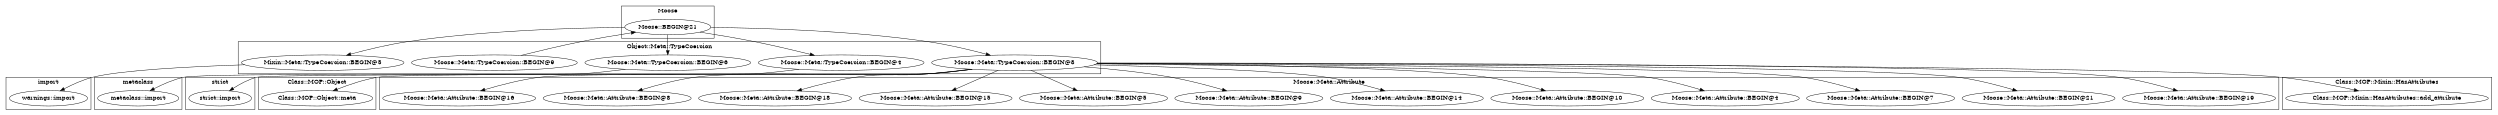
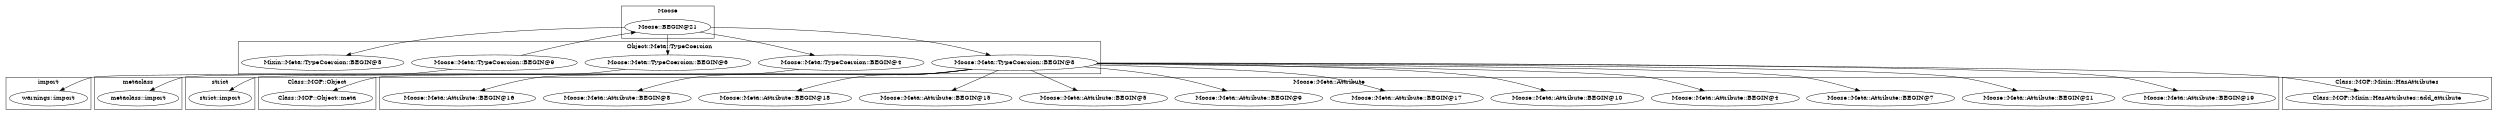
edge "Mixin::Meta::TypeCoercion::BEGIN@5" -> "warnings::import": now "Moose::Meta::TypeCoercion::BEGIN@9" -> "warnings::import"
node "Moose::Meta::Attribute::BEGIN@14": label "Moose::Meta::Attribute::BEGIN@14" -> "Moose::Meta::Attribute::BEGIN@17"
